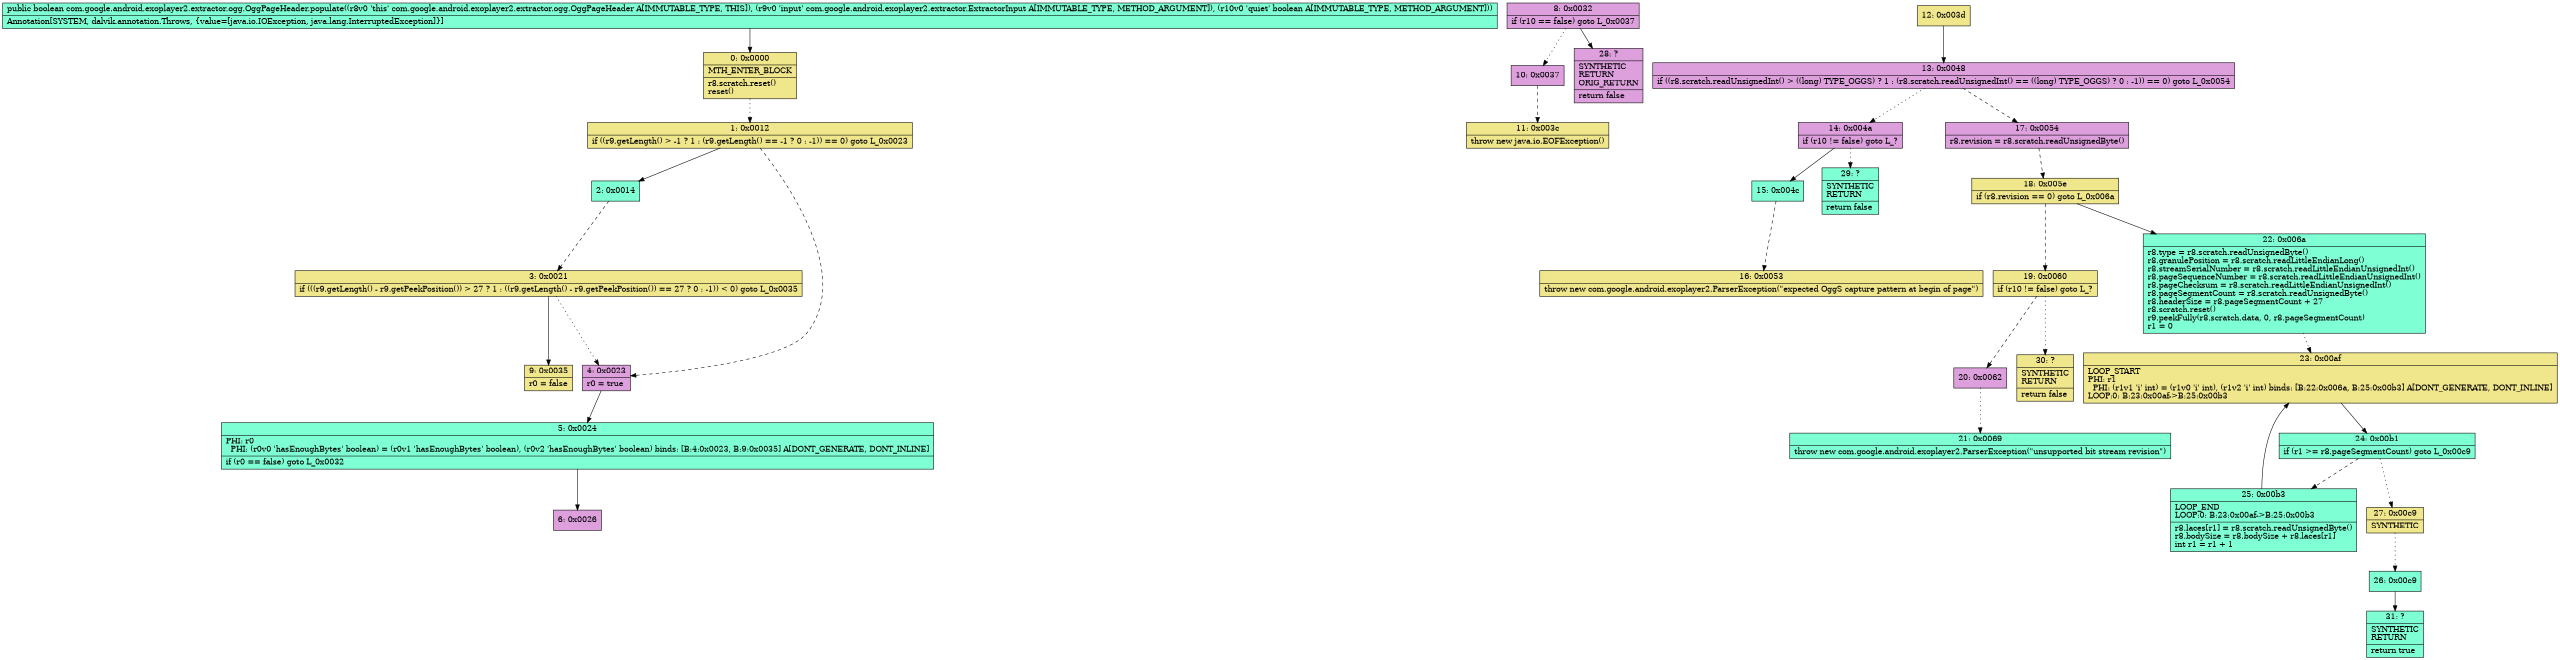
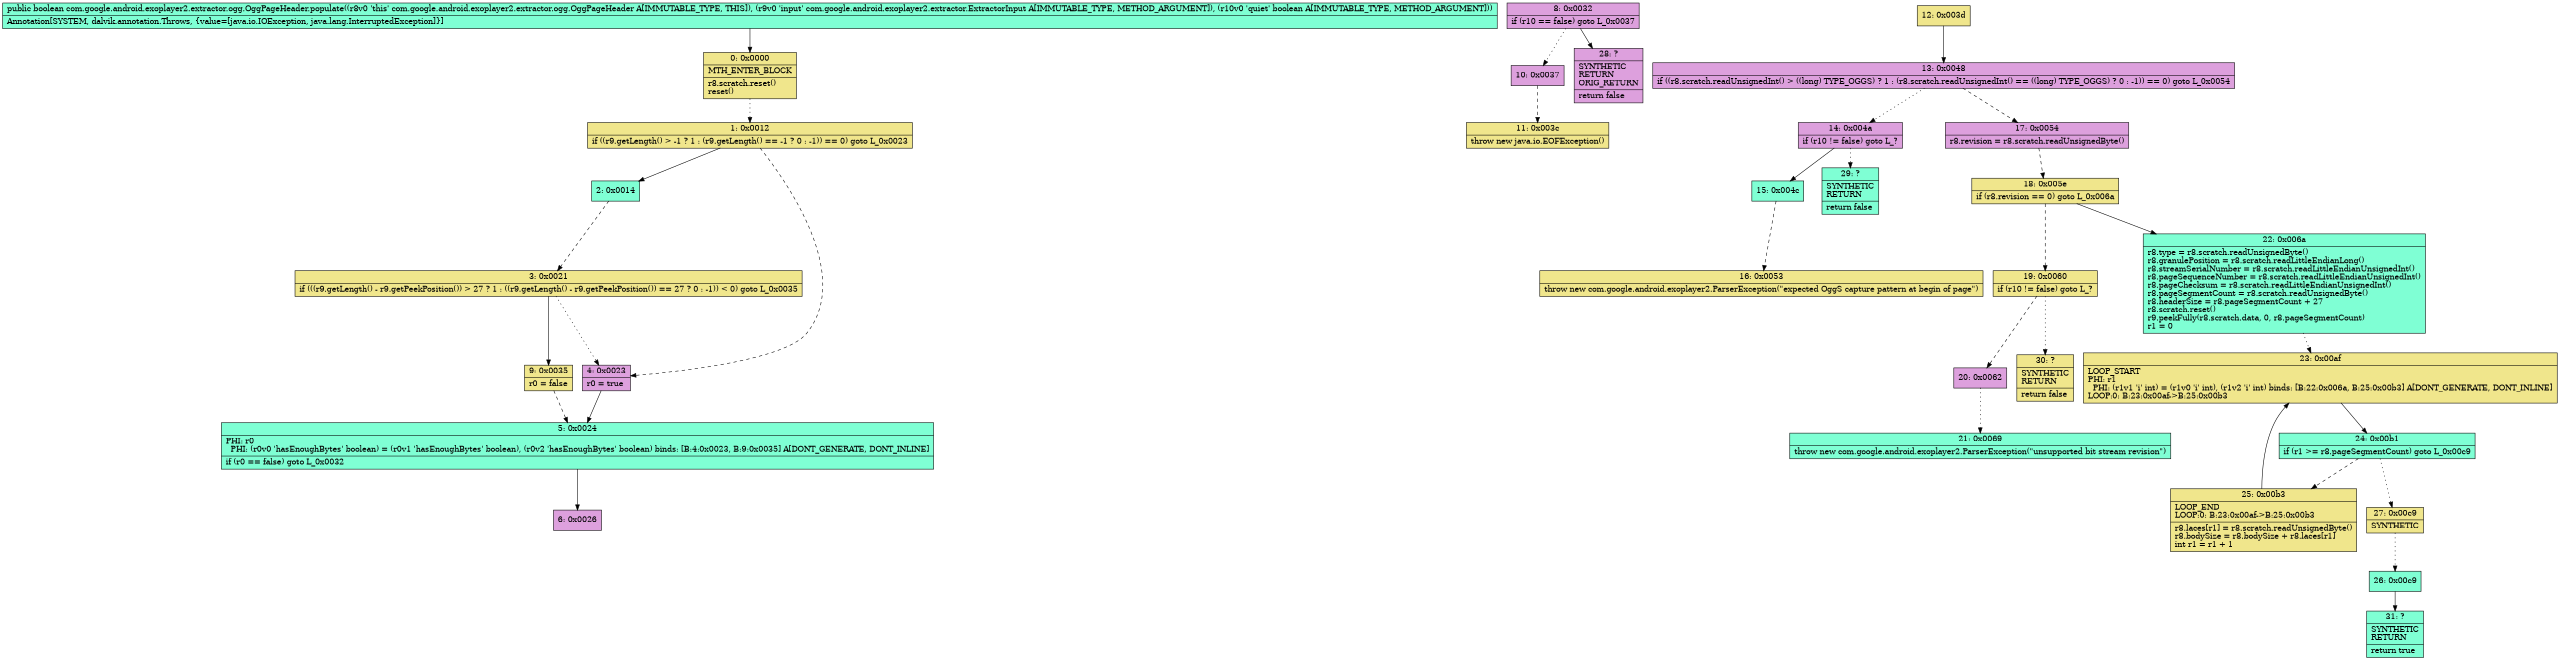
edge "9: 0x0035" -> "5: 0x0024": added
node "25: 0x00b3": fillcolor aquamarine -> khaki
